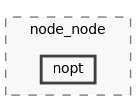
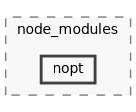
cluster "node_node": label "node_node" -> "node_modules"
